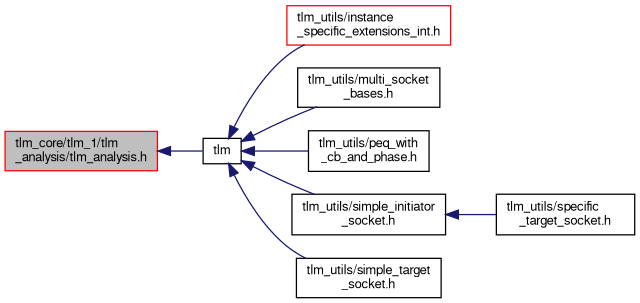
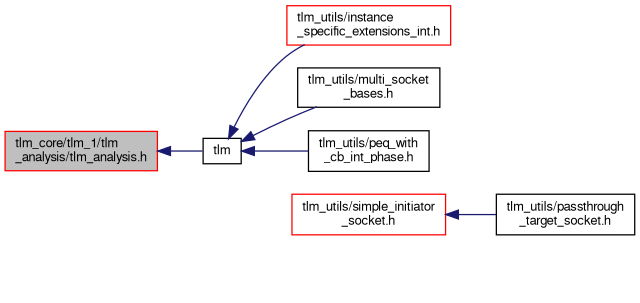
node "tlm_utils/peq_with _cb_and_phase.h": label "tlm_utils/peq_with _cb_and_phase.h" -> "tlm_utils/peq_with _cb_int_phase.h"
edge "tlm_utils/simple_initiator _socket.h" -> "tlm": removed
node "tlm_utils/simple_initiator _socket.h": color black -> red
node "tlm_utils/specific _target_socket.h": label "tlm_utils/specific _target_socket.h" -> "tlm_utils/passthrough _target_socket.h"
node "tlm_utils/simple_target _socket.h": removed
